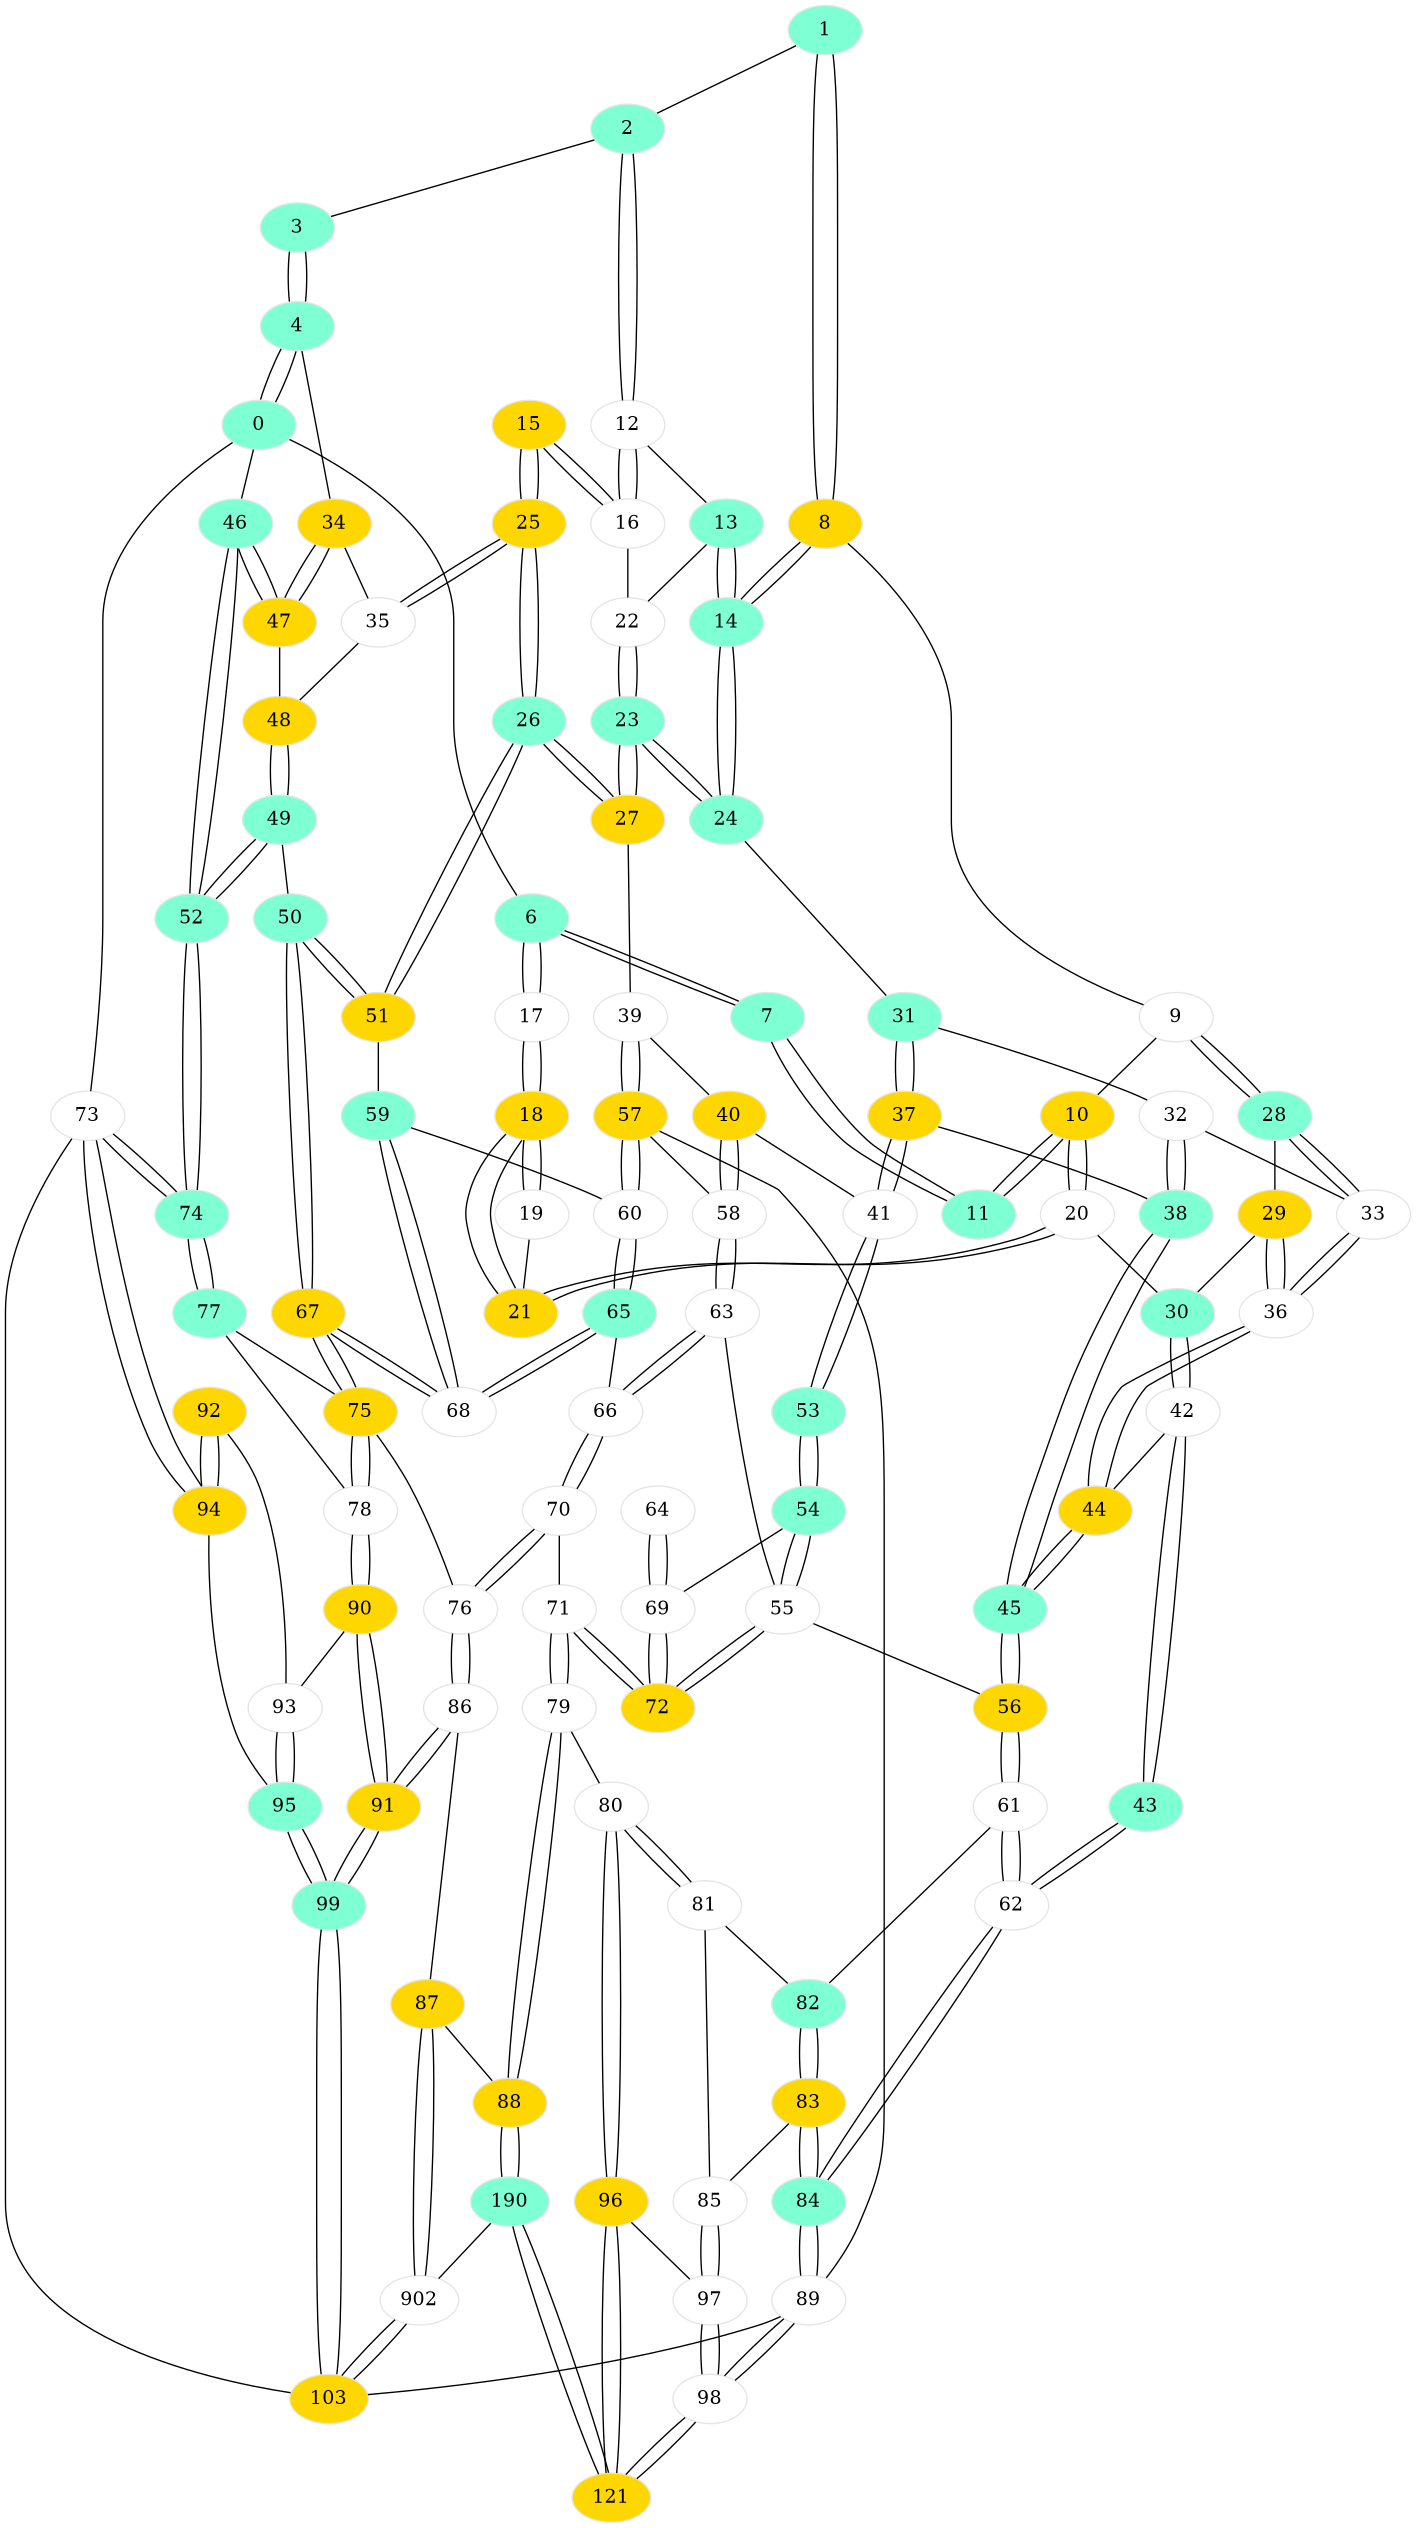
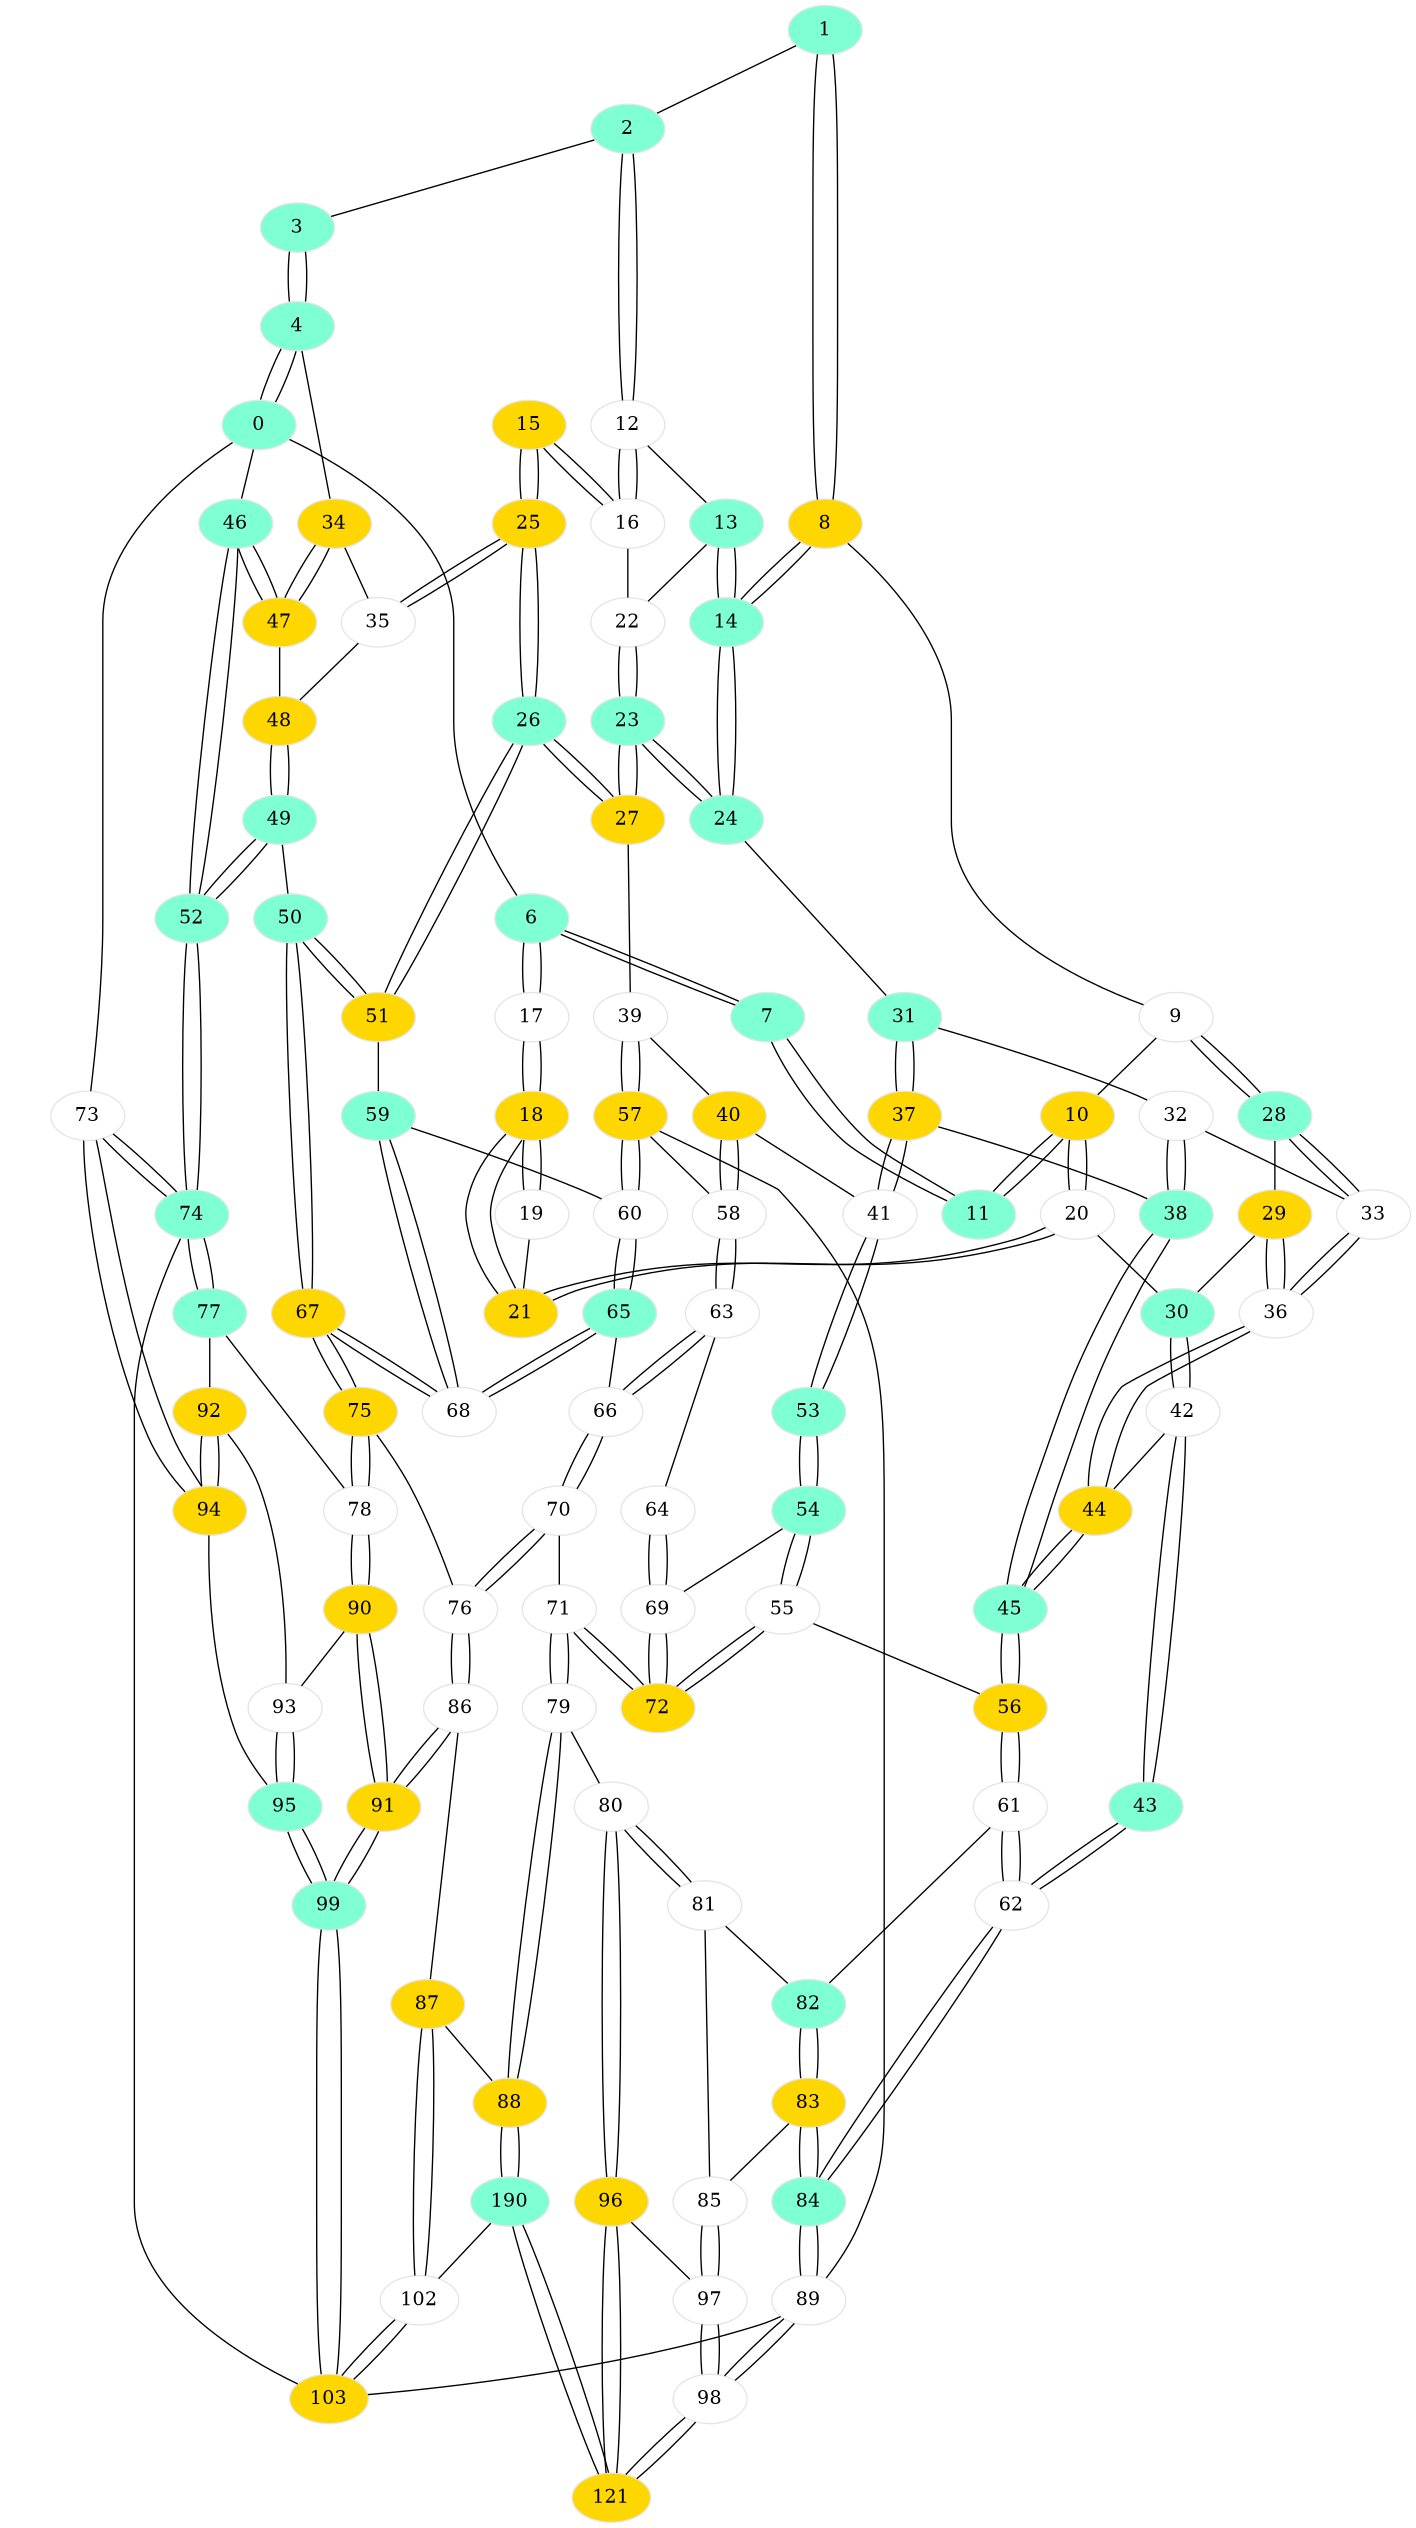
edge "77" -- "75": now "77" -- "92"
edge "63" -- "55": now "63" -- "64"
edge "73" -- "103": now "74" -- "103"
node "902": label "902" -> "102"
